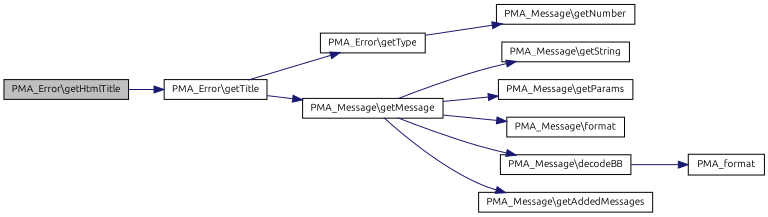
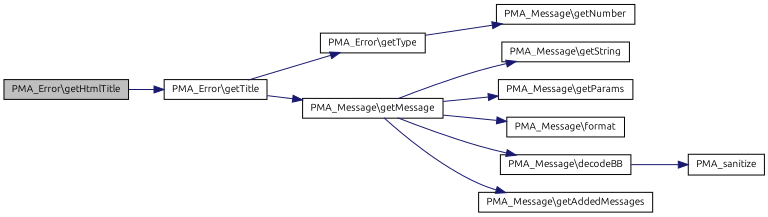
node "PMA_format": label "PMA_format" -> "PMA_sanitize"
